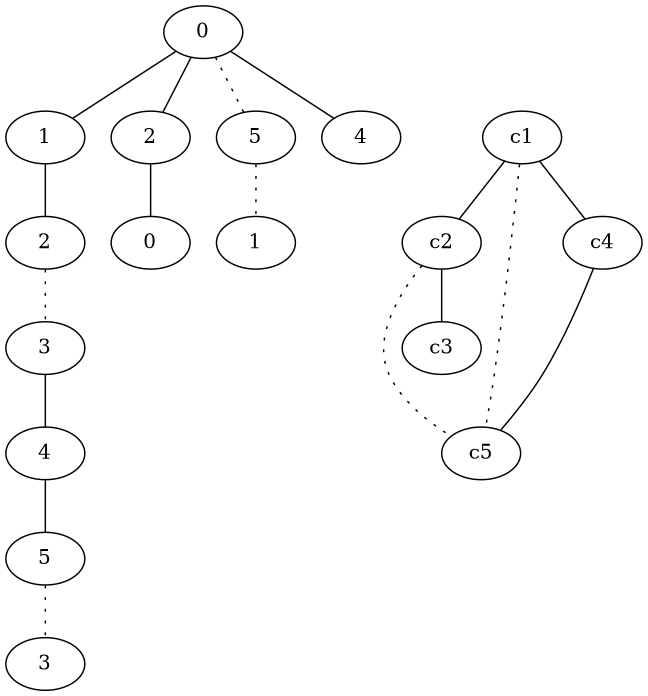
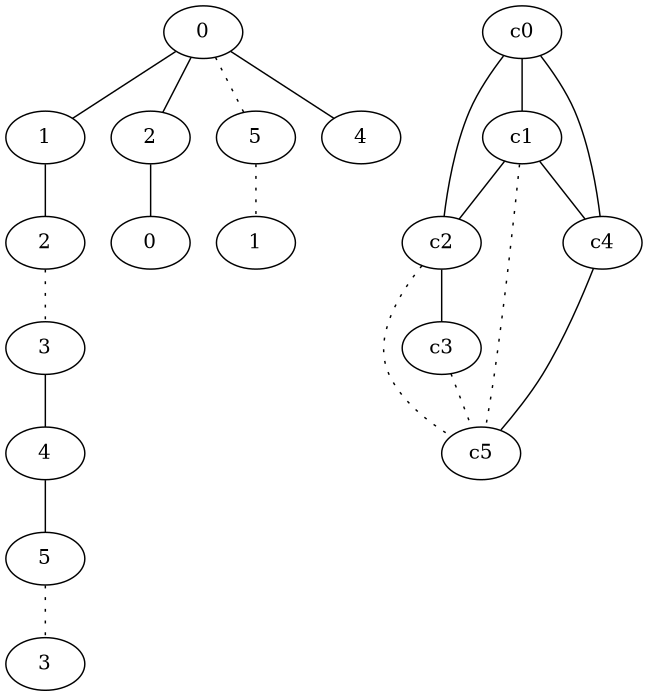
node "c0": added
edge "c3" -- "c5": added
